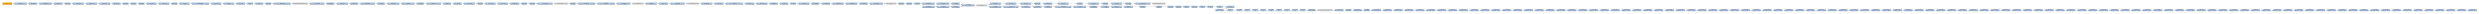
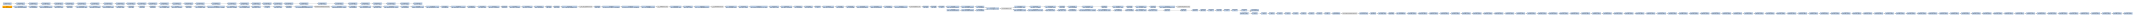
node "0x00000086 addb %al, (%eax)": removed
